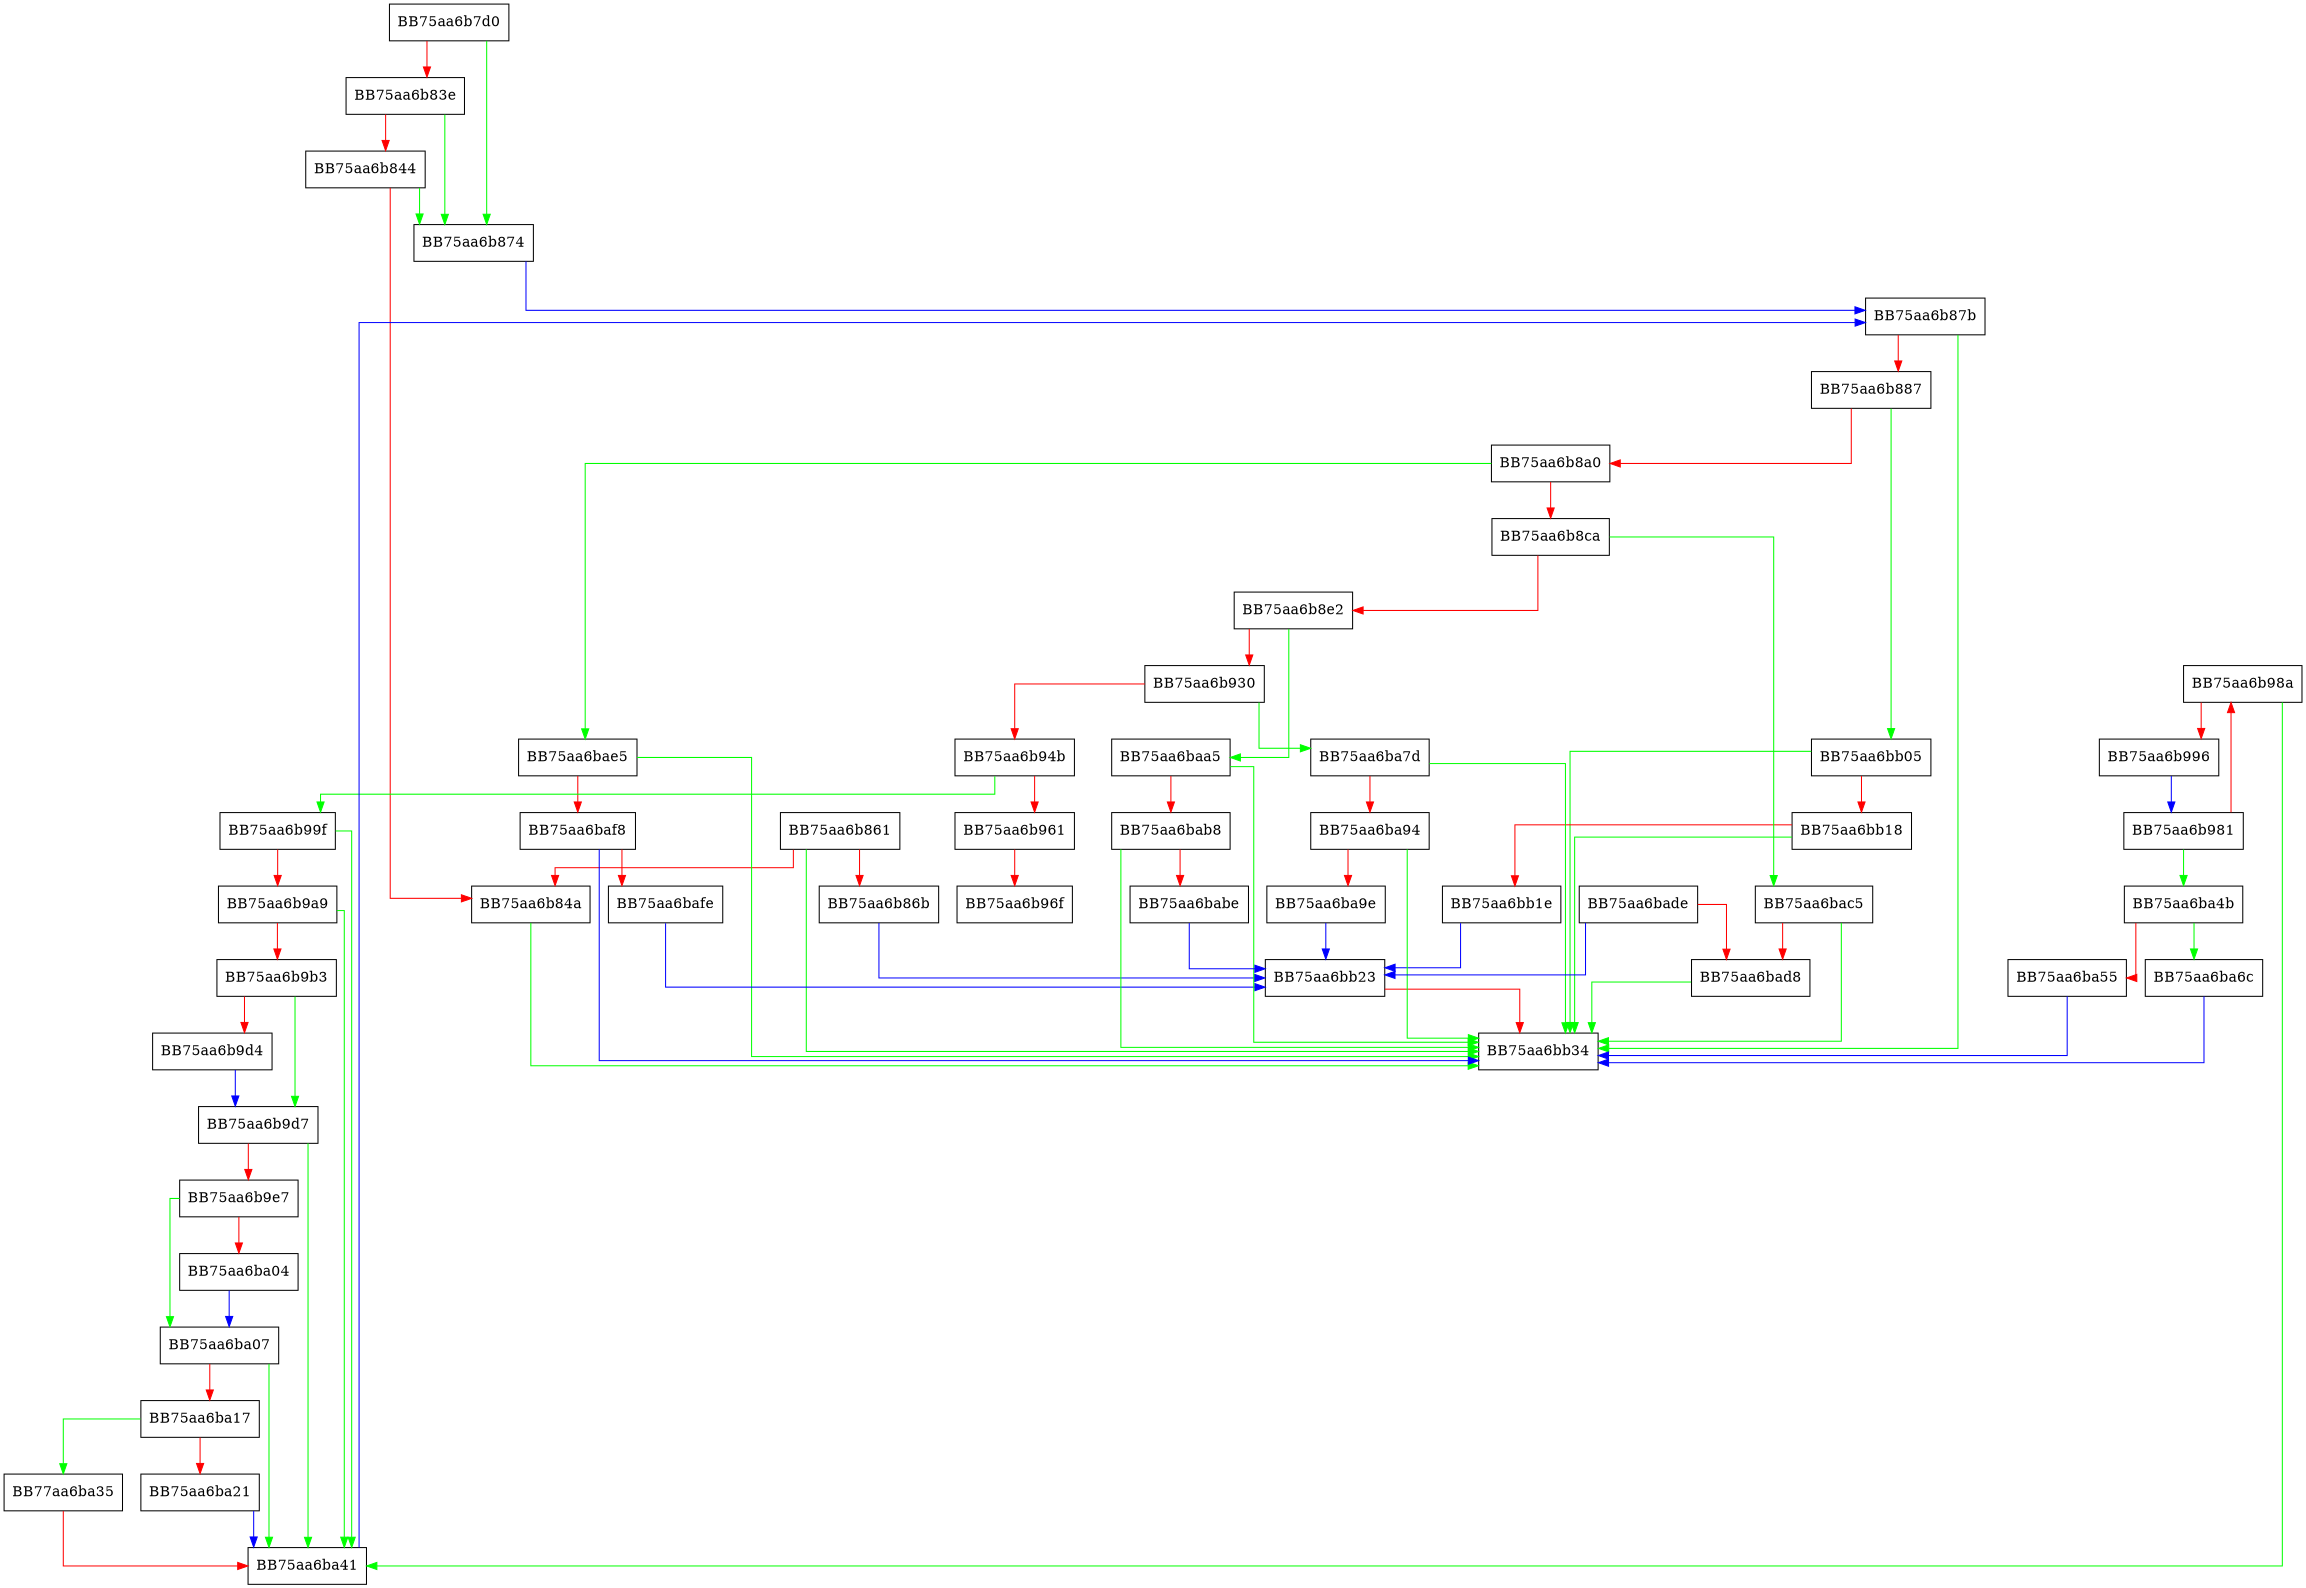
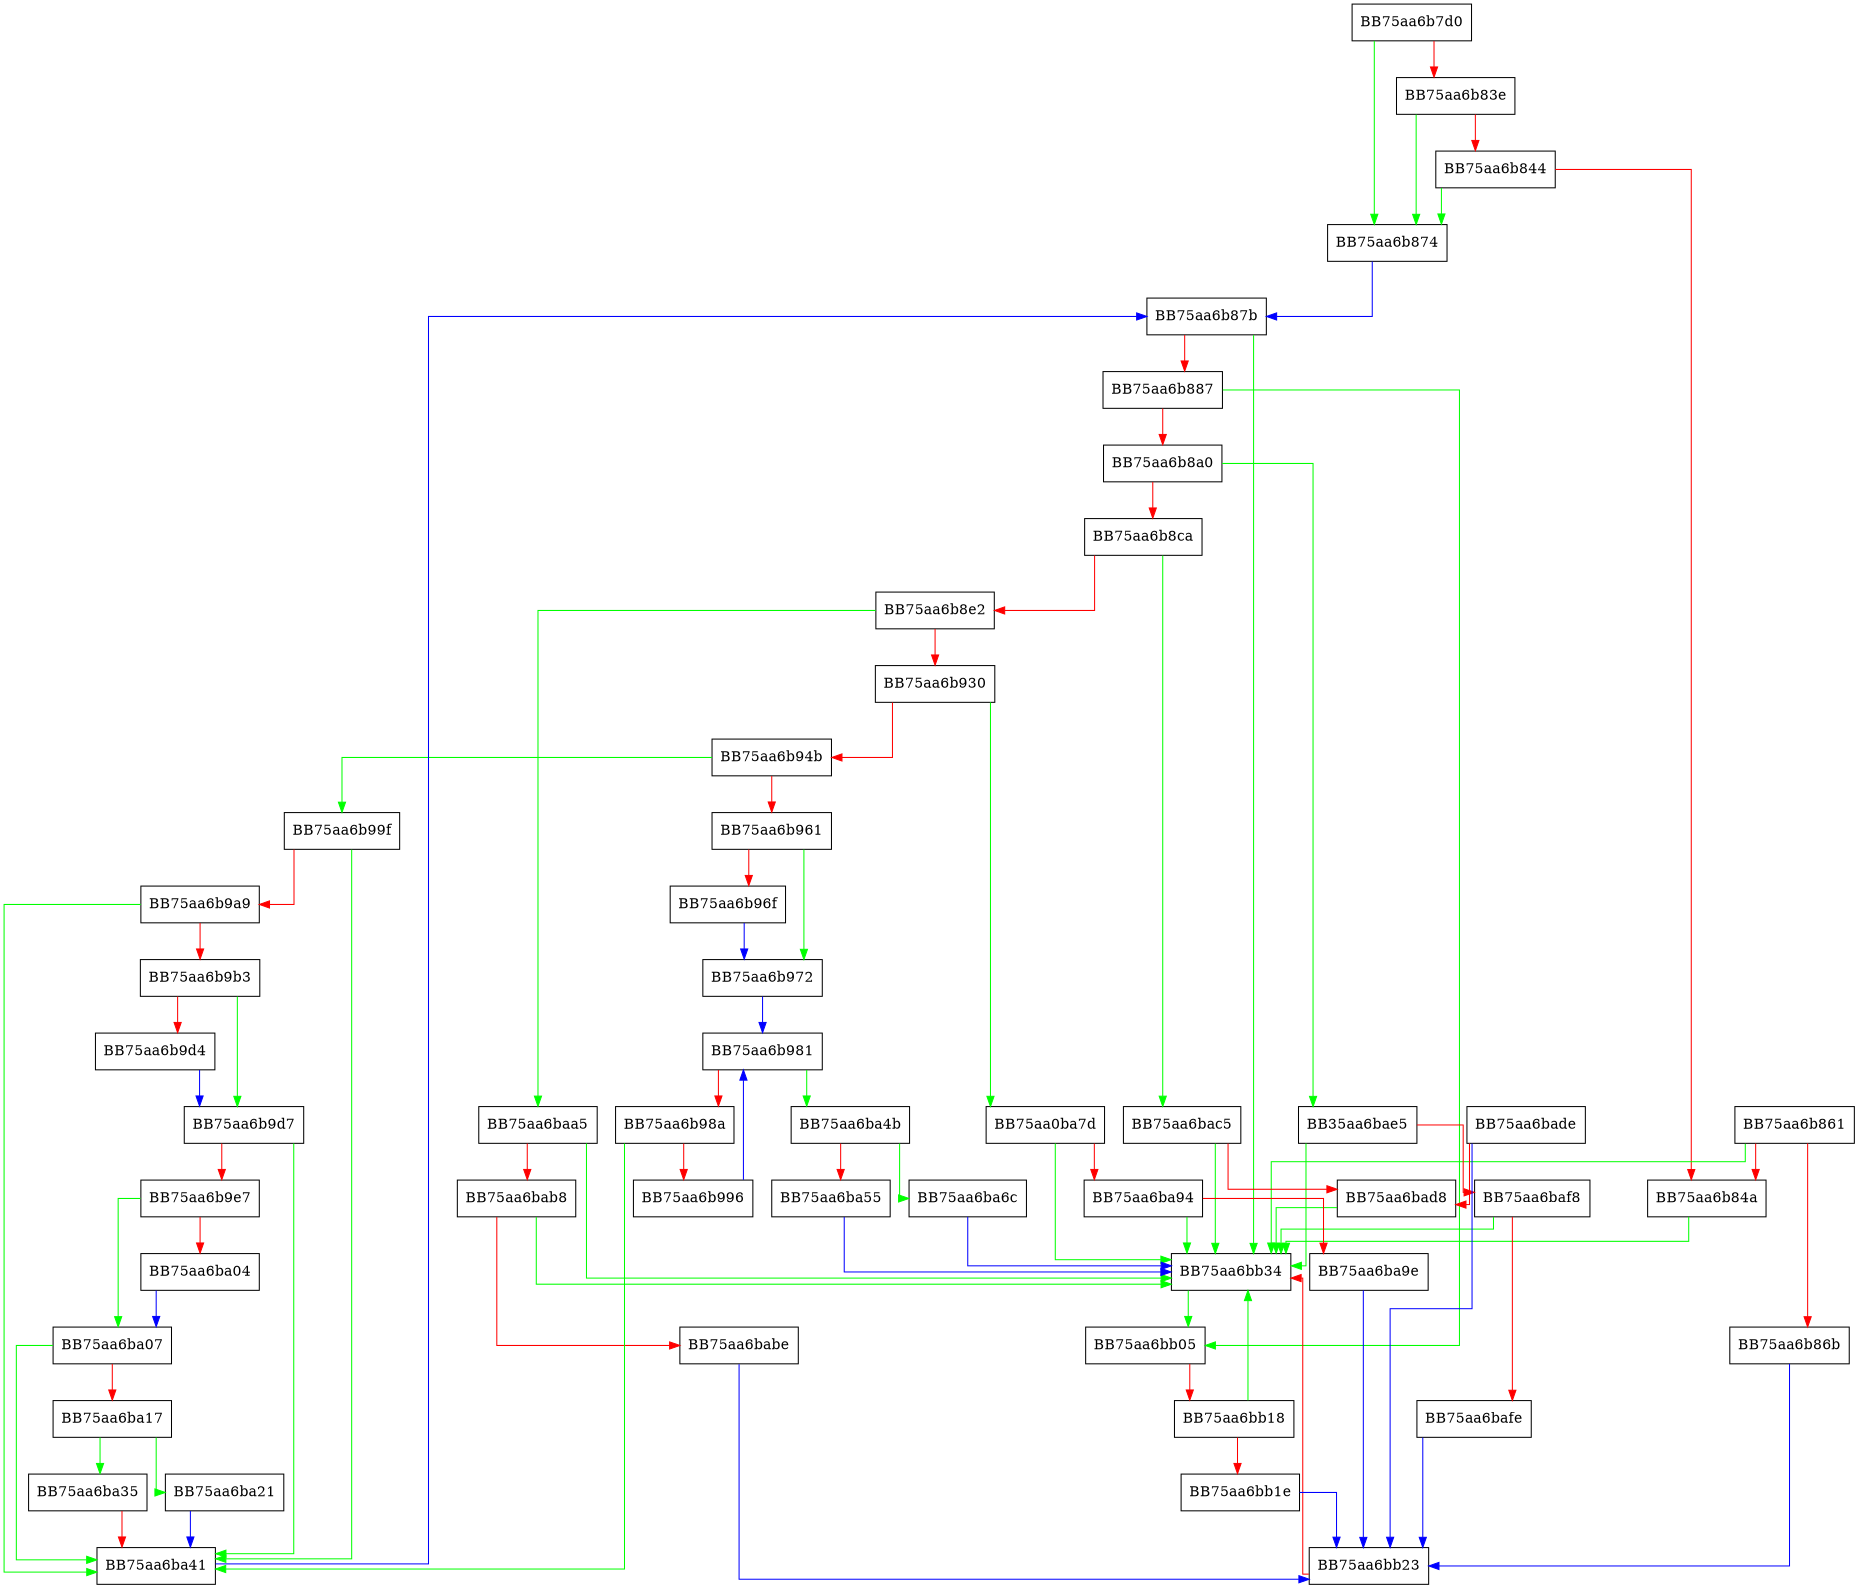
edge "BB75aa6bb05" -> "BB75aa6bb34": reversed
node "BB75aa6bae5": label "BB75aa6bae5" -> "BB35aa6bae5"
node "BB75aa6ba7d": label "BB75aa6ba7d" -> "BB75aa0ba7d"
node "BB75aa6b972": added
edge "BB75aa6baf8" -> "BB75aa6bb34": color blue -> green
edge "BB75aa6ba17" -> "BB75aa6ba21": color red -> green
node "BB77aa6ba35": label "BB77aa6ba35" -> "BB75aa6ba35"
